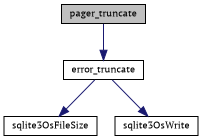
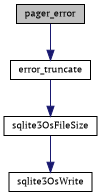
node "pager_truncate": label "pager_truncate" -> "pager_error"
edge "error_truncate" -> "sqlite3OsWrite": now "sqlite3OsFileSize" -> "sqlite3OsWrite"
